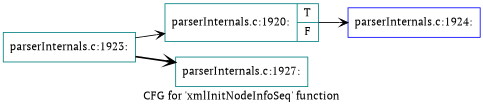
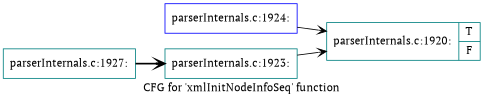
edge "parserInternals.c:1920:" -> "parserInternals.c:1924:": reversed
edge "parserInternals.c:1923:" -> "parserInternals.c:1927:": reversed
